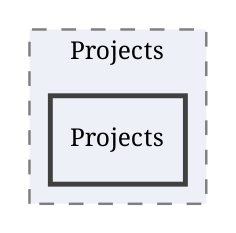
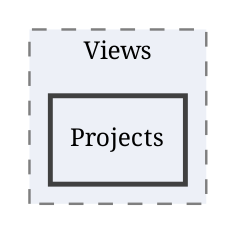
cluster "Projects": label "Projects" -> "Views"
